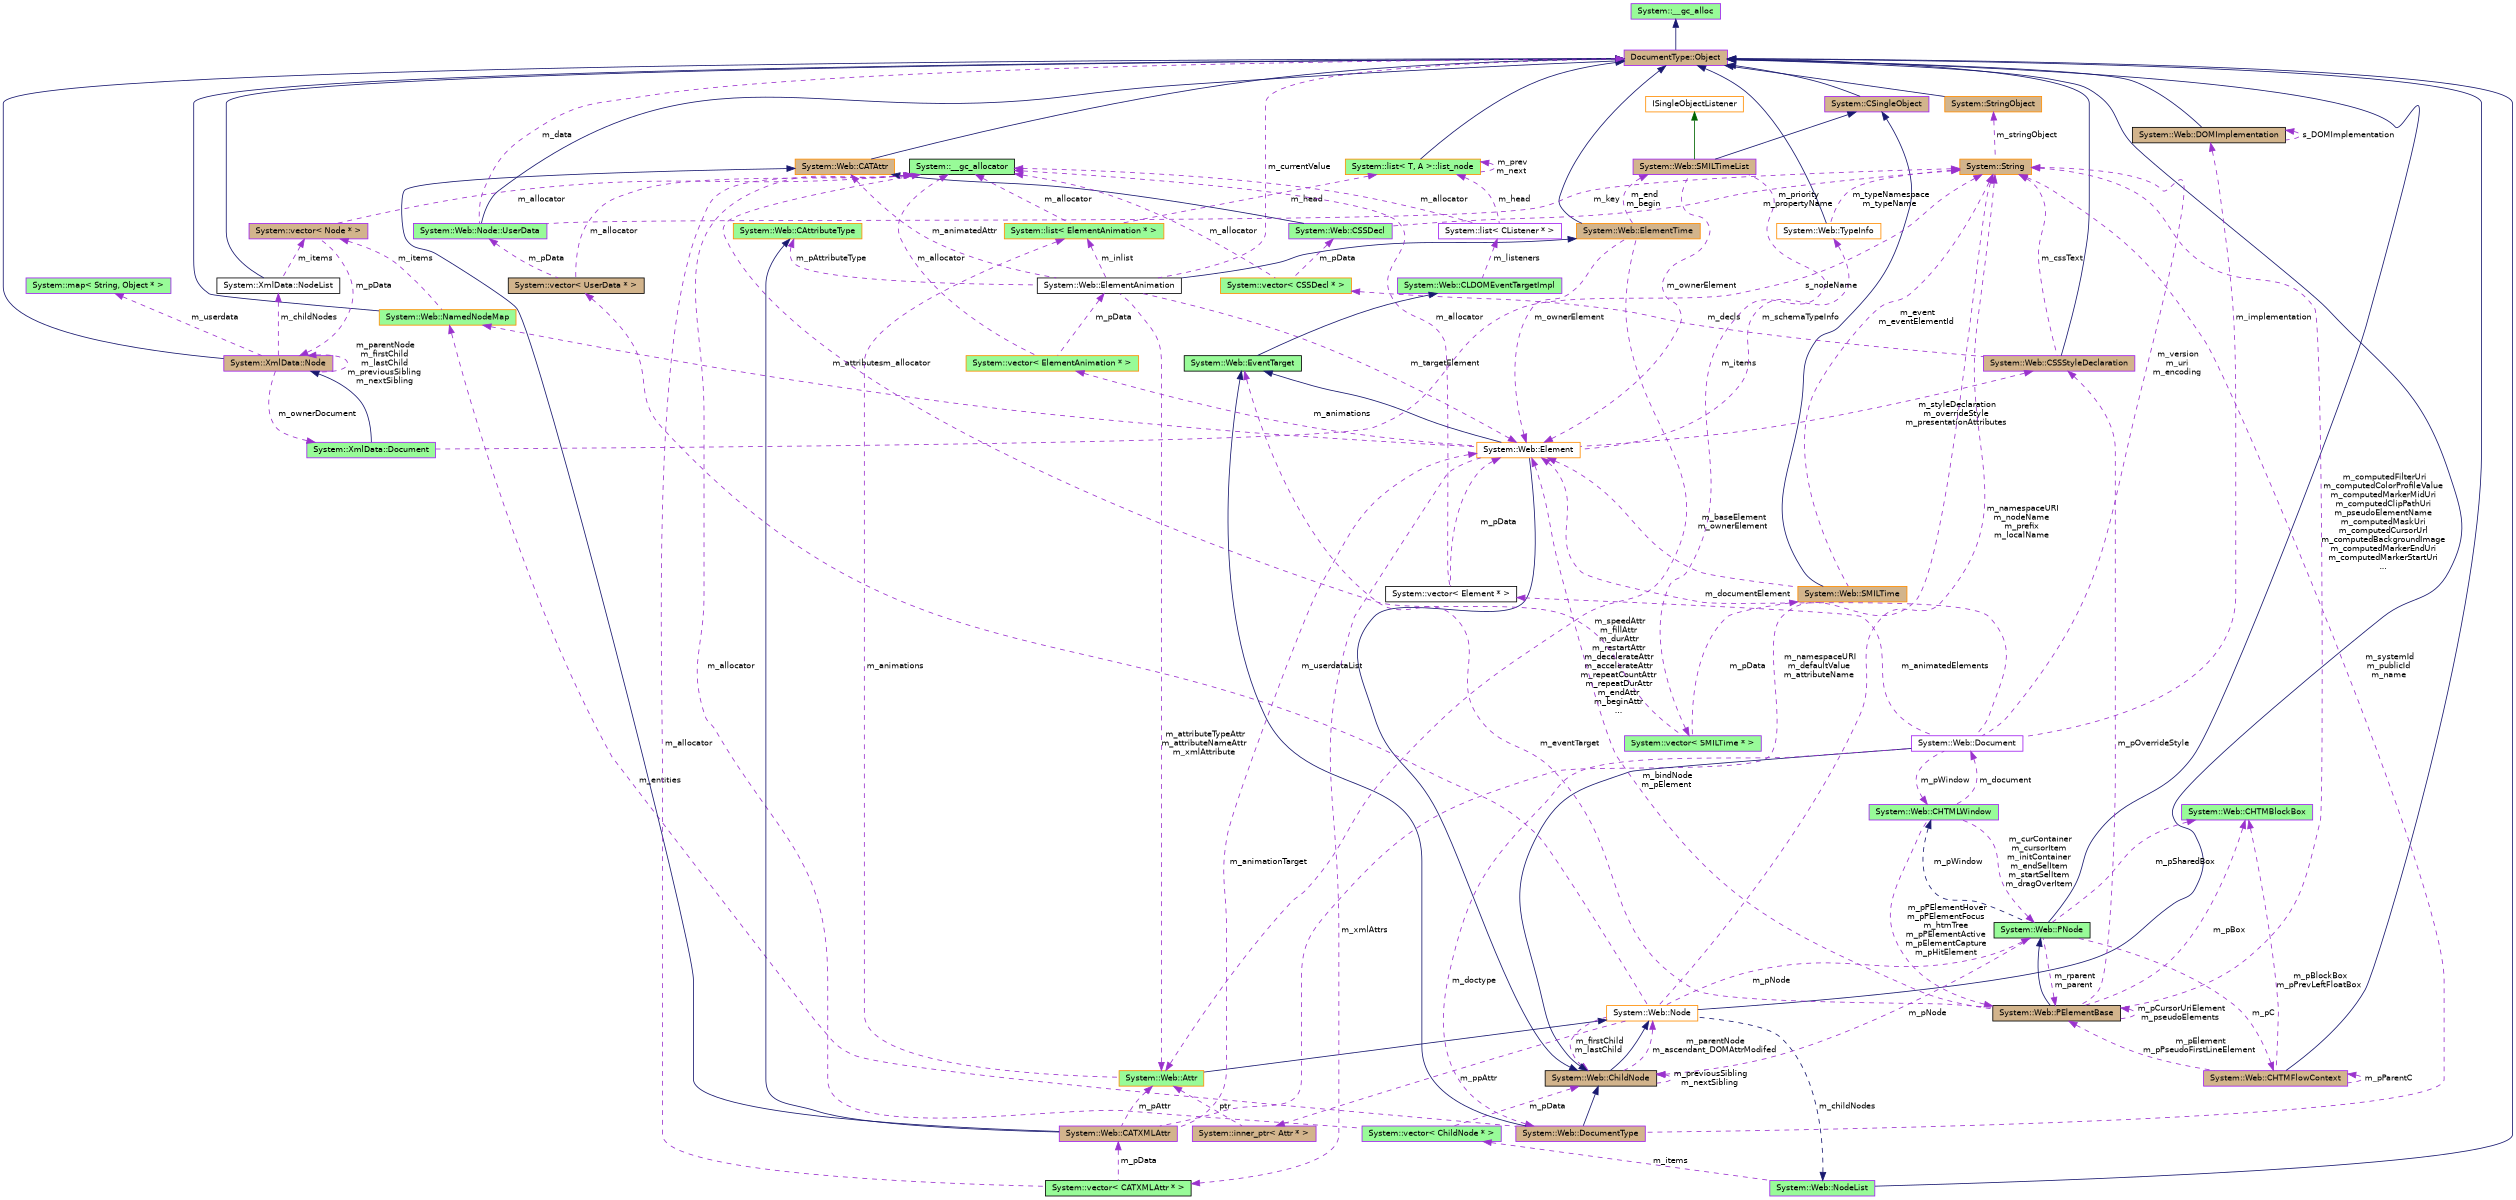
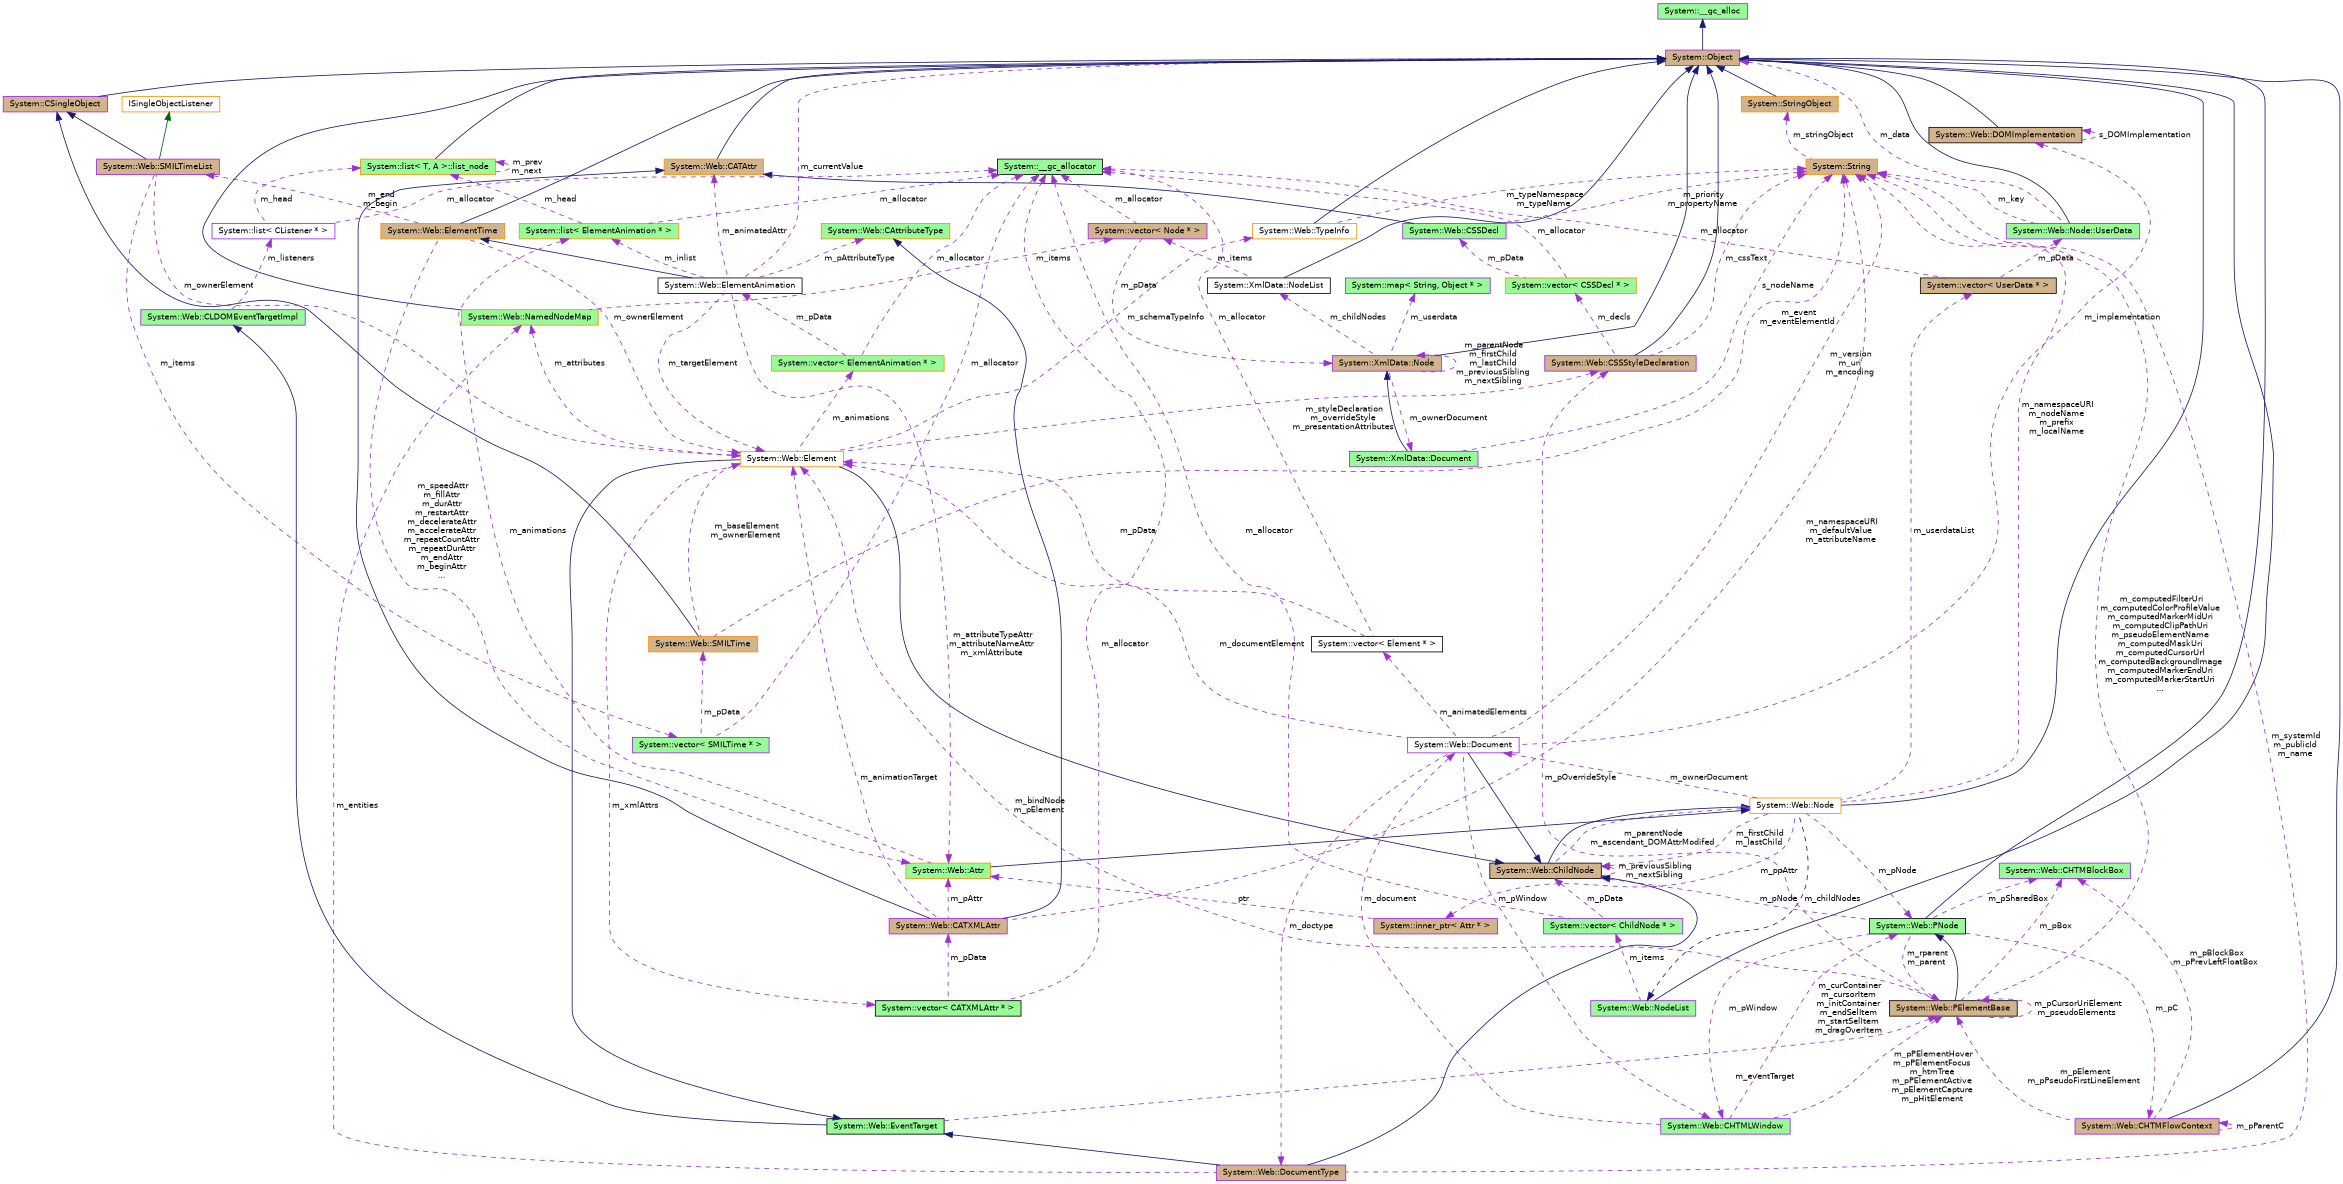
node "DocumentType::Object": label "DocumentType::Object" -> "System::Object"
edge "System::Web::PElementBase" -> "System::Web::EventTarget": reversed
edge "System::Web::Node" -> "System::Web::Document": added, label "m_ownerDocument"
edge "System::Web::PNode" -> "System::Web::CHTMLWindow": color midnightblue -> darkorchid3
